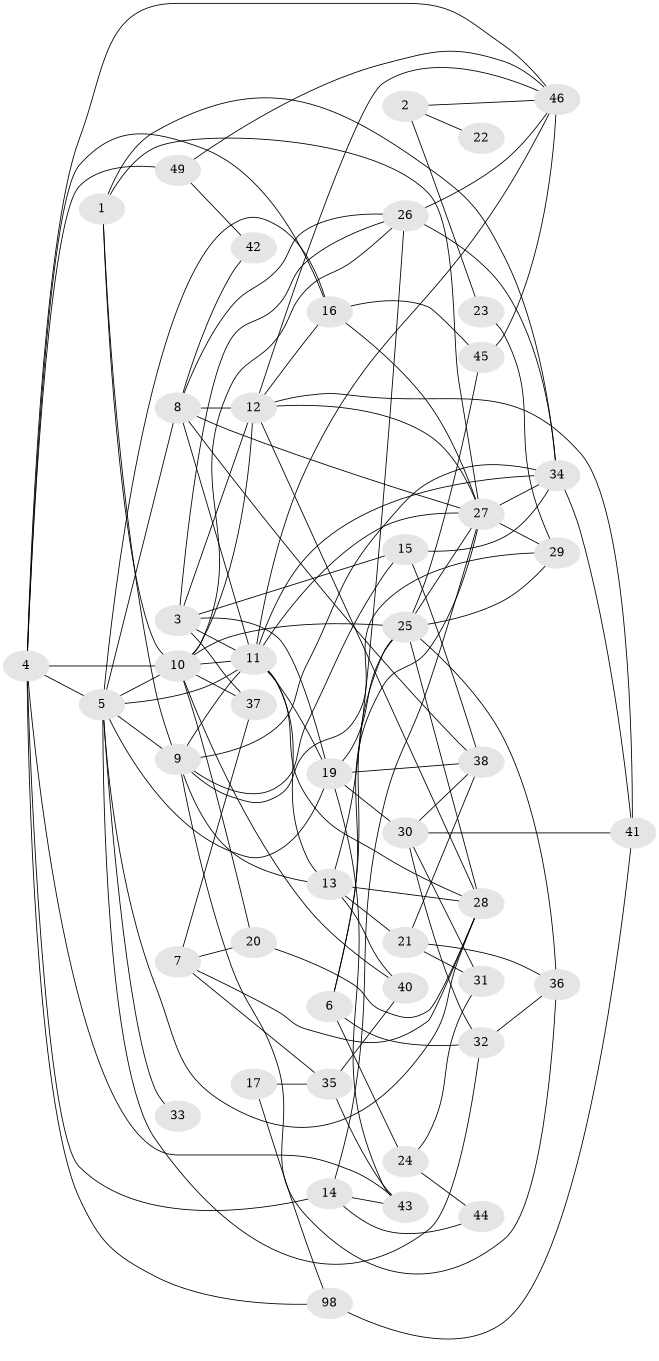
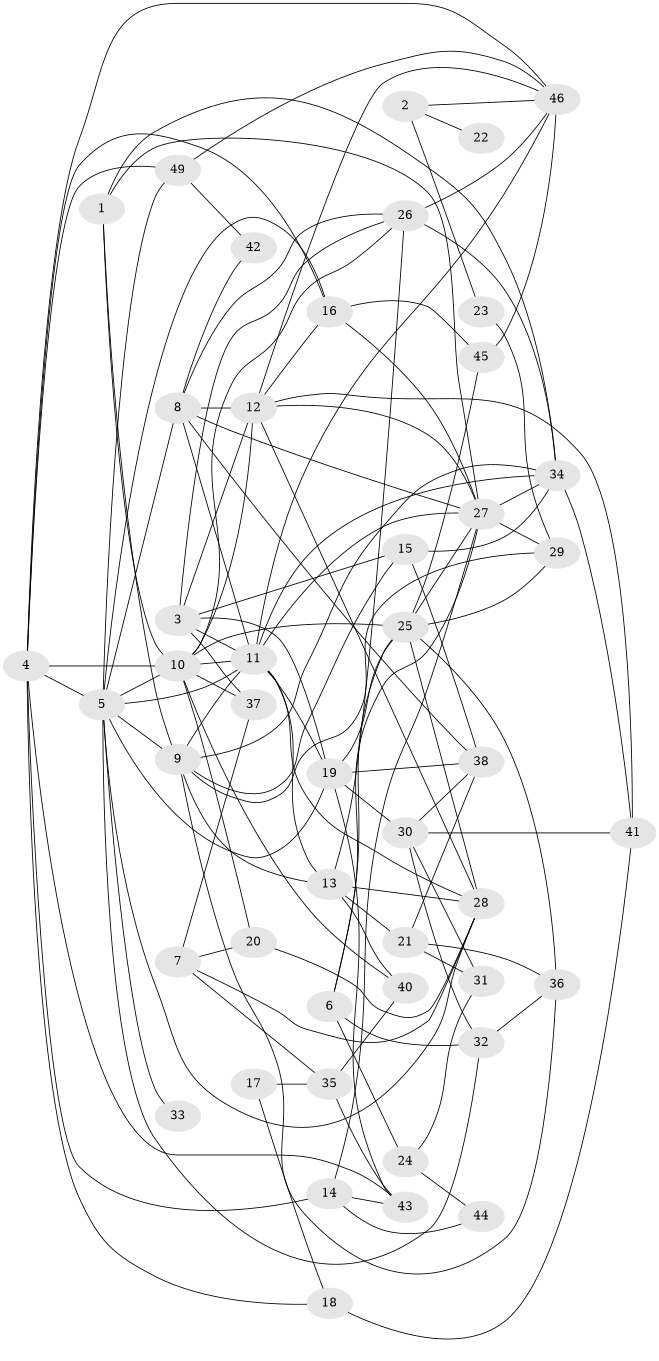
edge "49" -- "5": added
node "98": label "98" -> "18"
